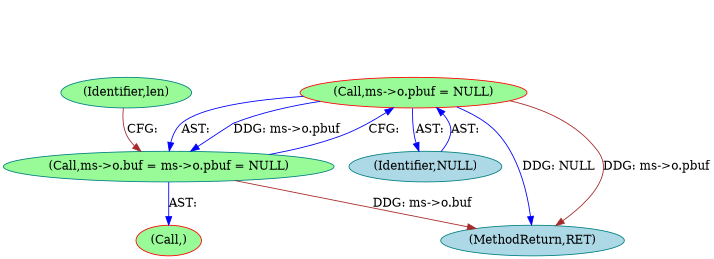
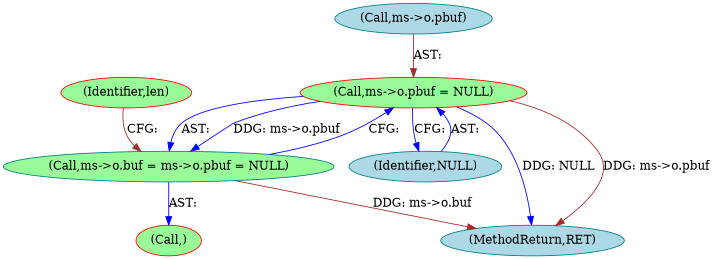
node "(Call,ms->o.pbuf)": added
node "(Identifier,len)": color teal -> red
edge "(Call,ms->o.pbuf = NULL)" -> "(Identifier,NULL)": label "AST: " -> "CFG: "
